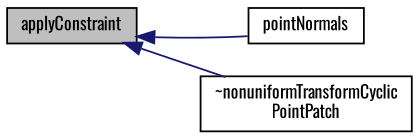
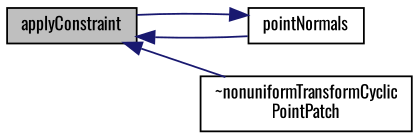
edge "applyConstraint" -> "pointNormals": added
